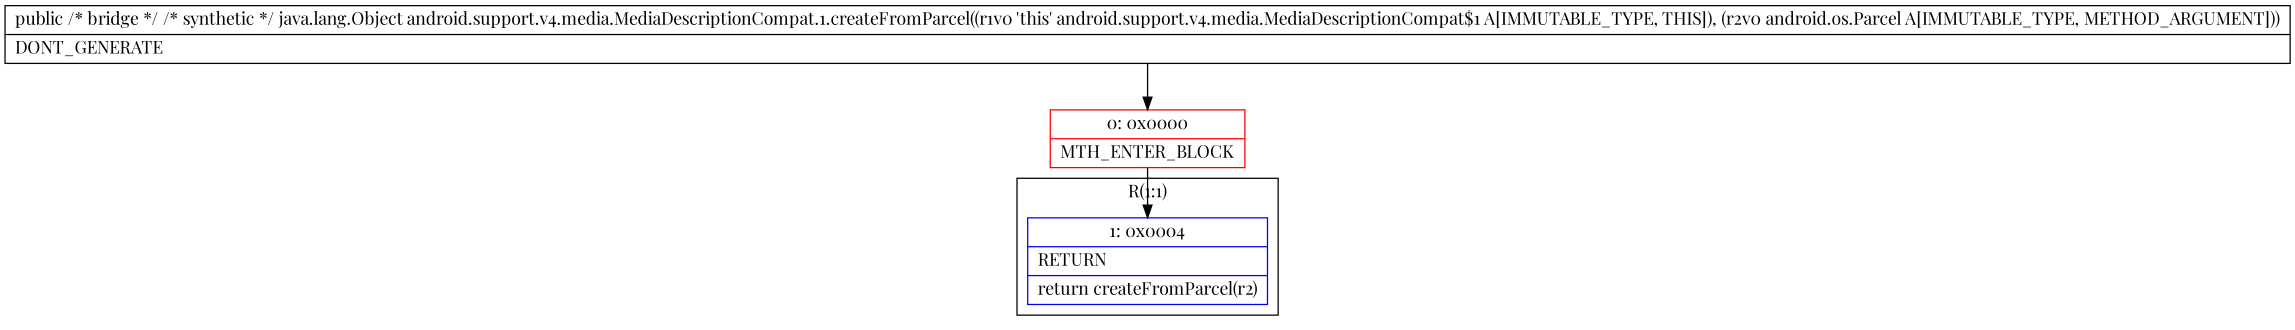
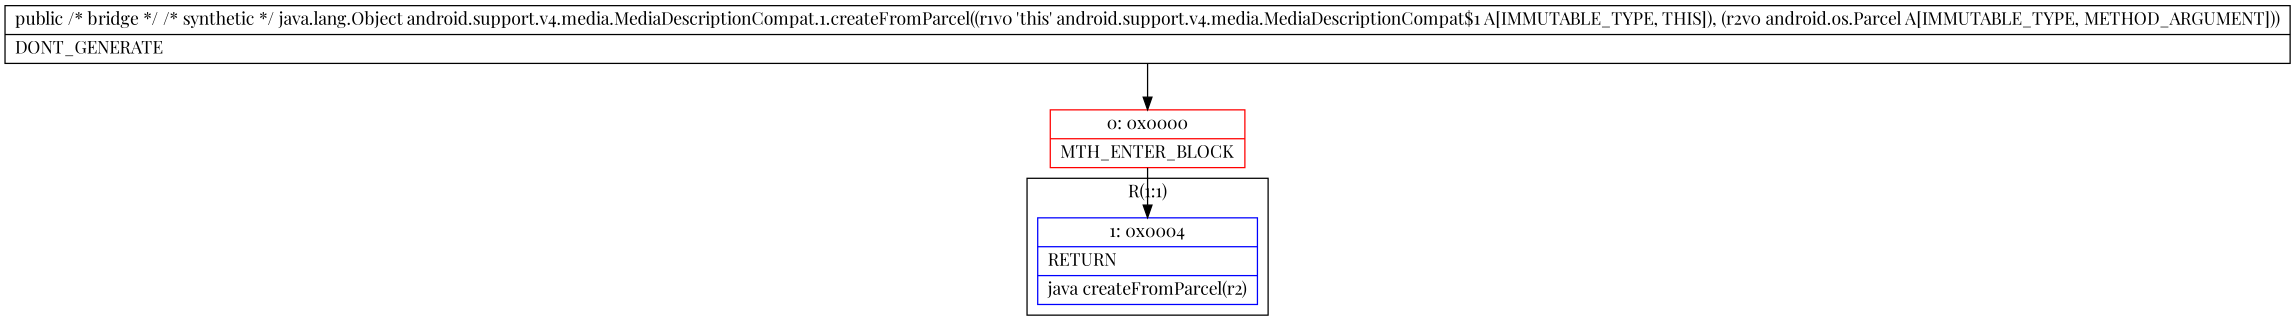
node "1: 0x0004": text "return createFromParcel(r2)" -> "java createFromParcel(r2)"
